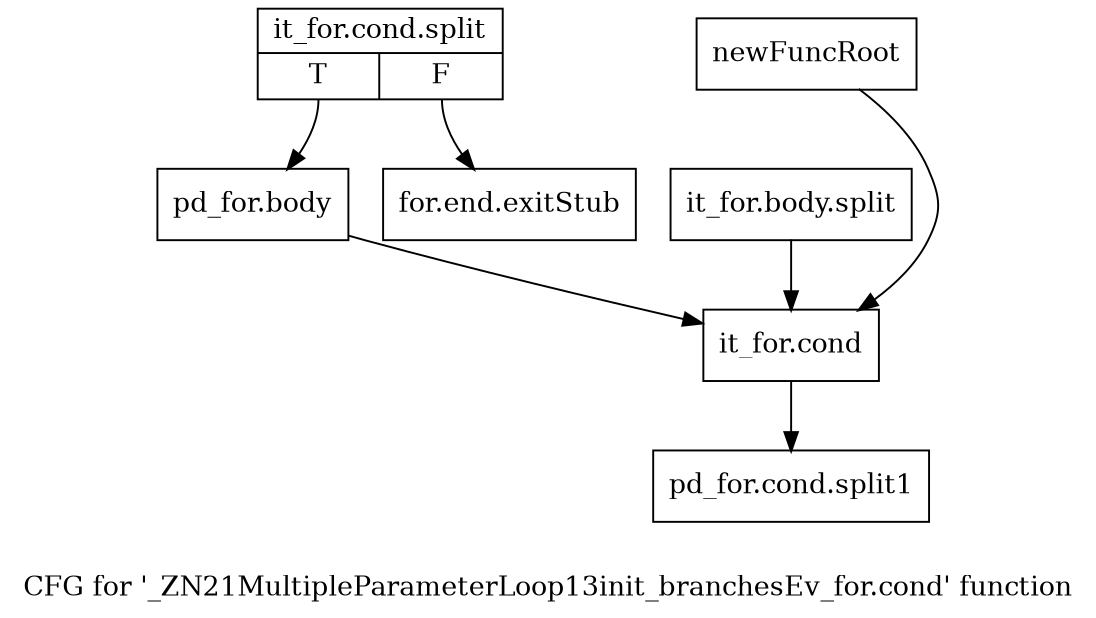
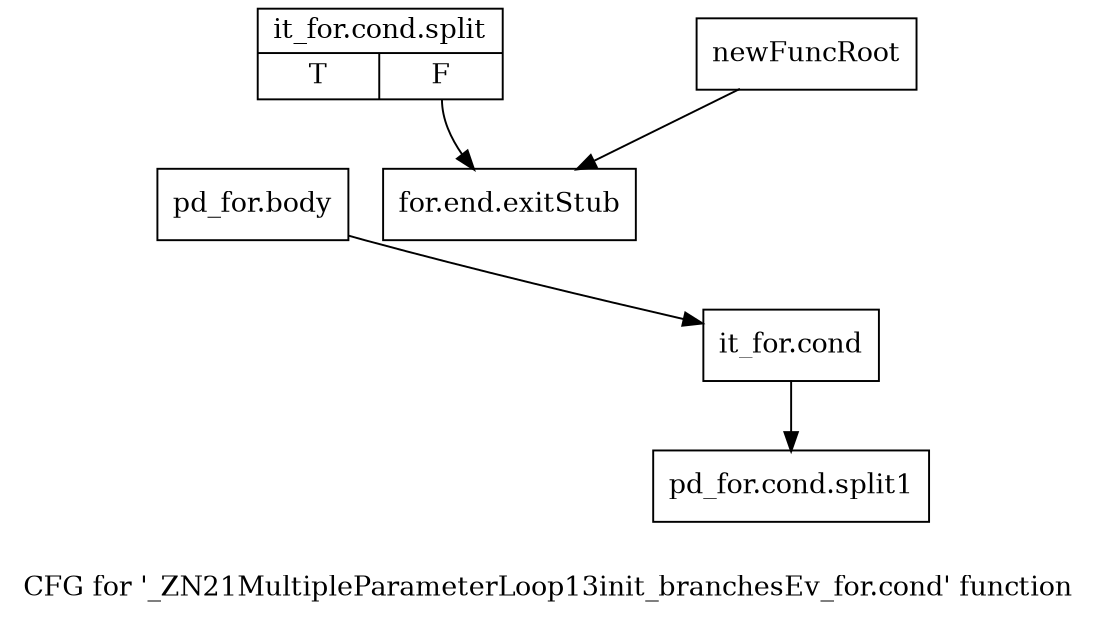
edge "it_for.cond.split" -> "pd_for.body": removed
edge "newFuncRoot" -> "it_for.cond": now "newFuncRoot" -> "for.end.exitStub"
node "it_for.body.split": removed
